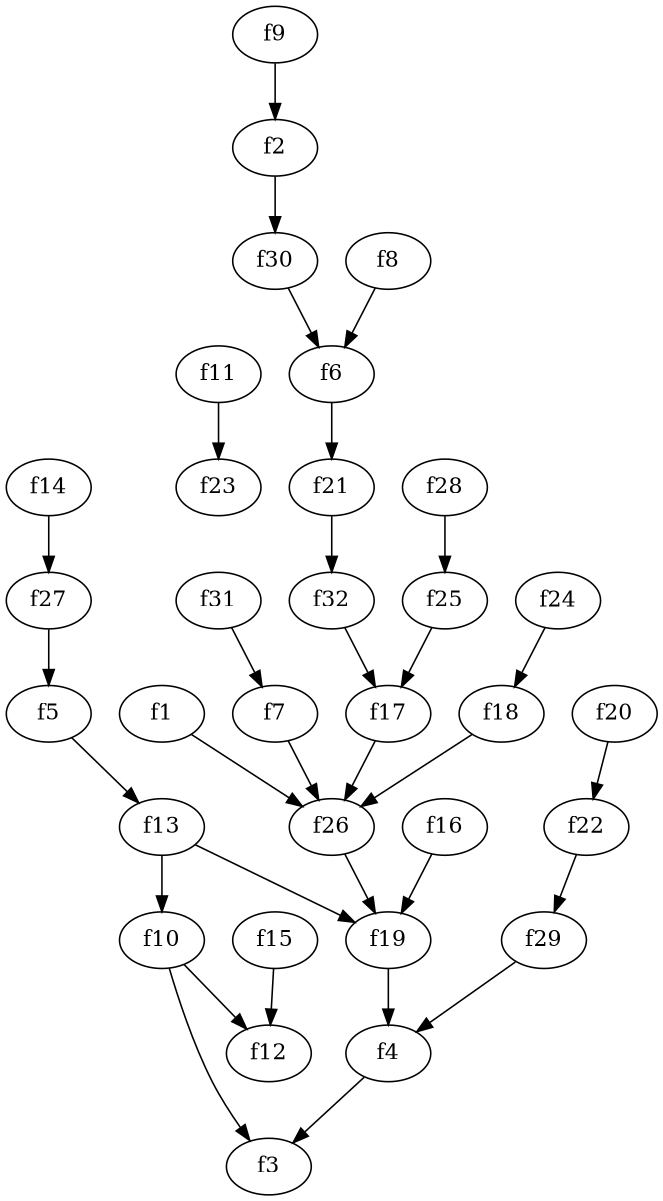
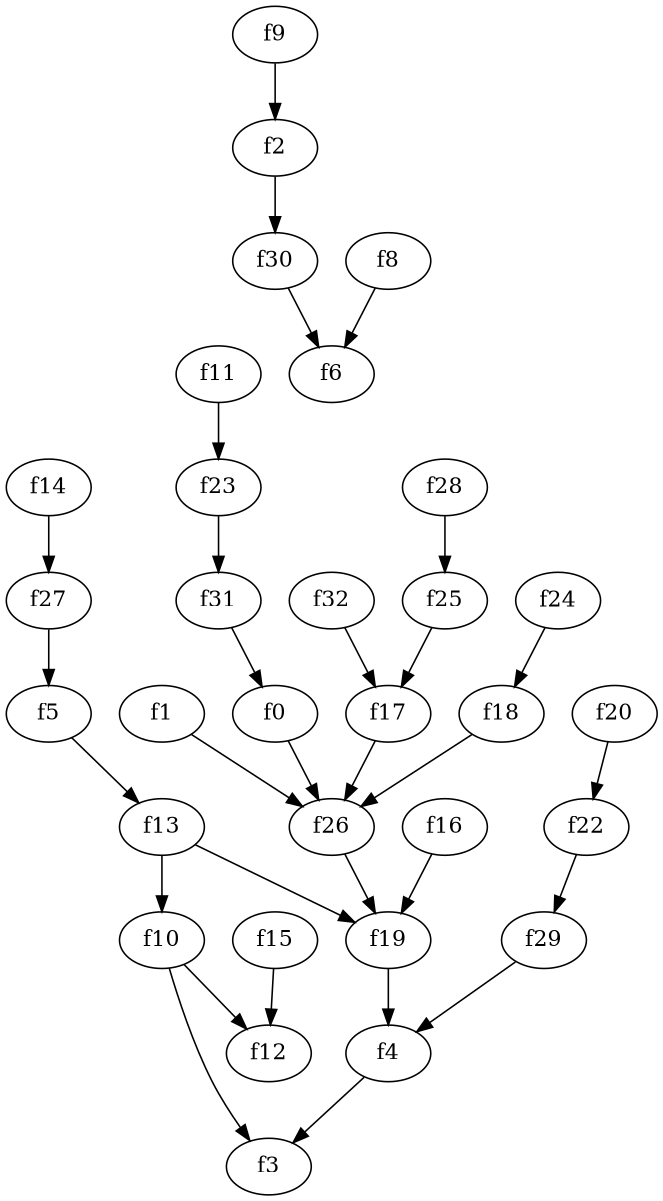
node "f21": removed
edge "f23" -> "f31": added
node "f7": label "f7" -> "f0"
